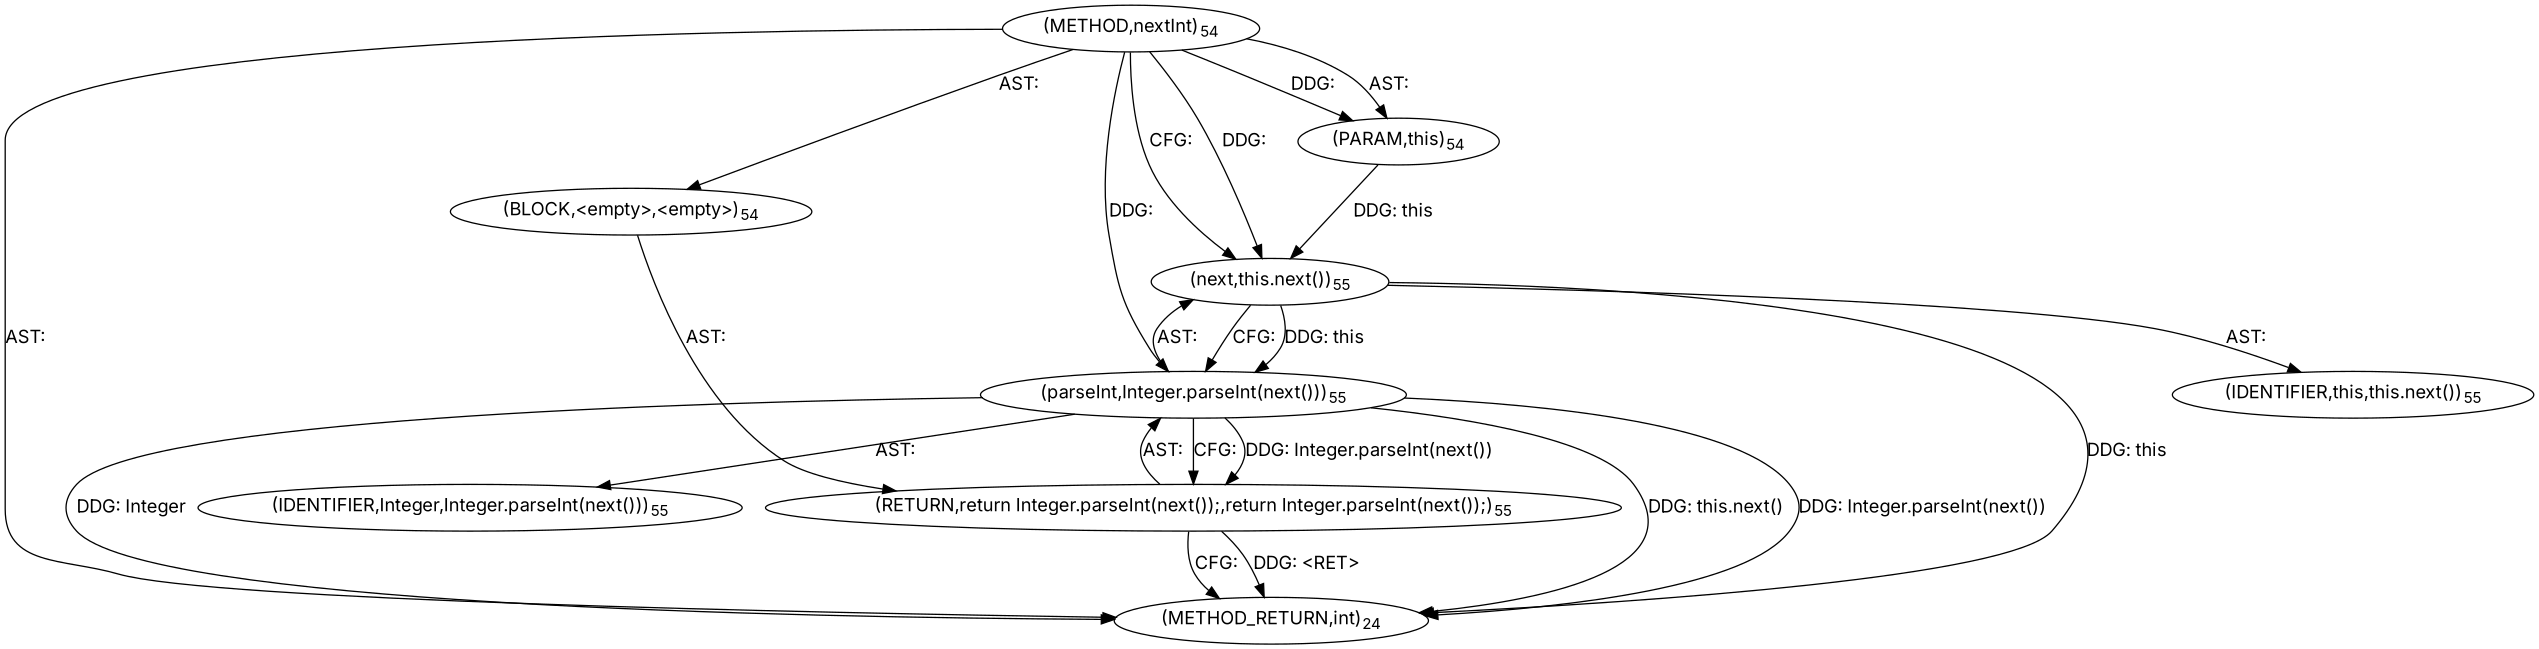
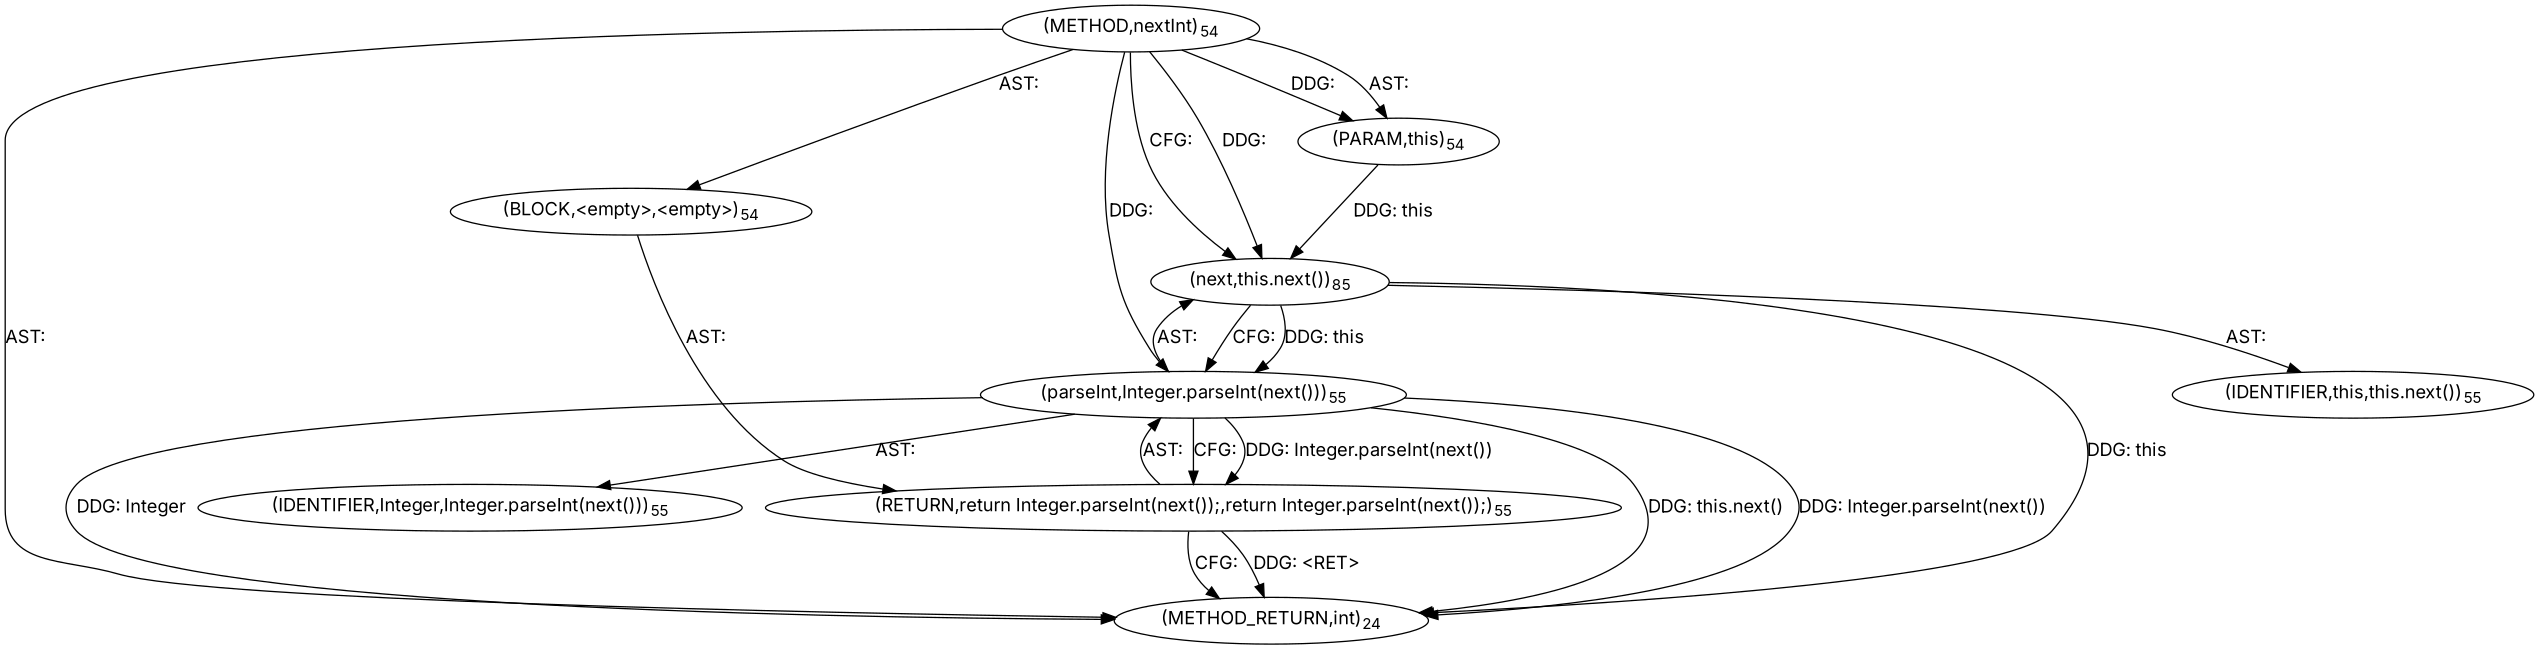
node "(next,this.next())": text "55" -> "85"
